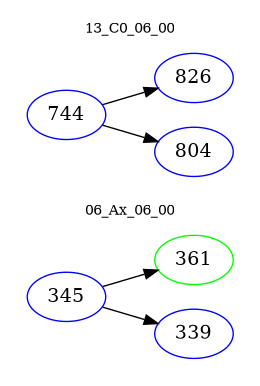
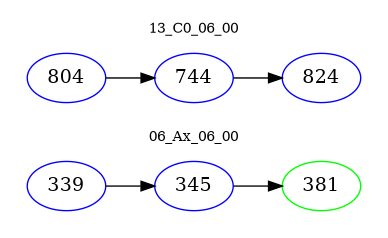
node "826": label "826" -> "824"
edge "744" -> "804": reversed
node "361": label "361" -> "381"
edge "345" -> "339": reversed
